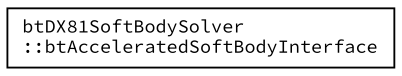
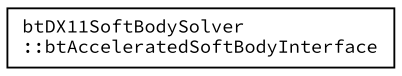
node "btDX81SoftBodySolver ::btAcceleratedSoftBodyInterface": label "btDX81SoftBodySolver ::btAcceleratedSoftBodyInterface" -> "btDX11SoftBodySolver ::btAcceleratedSoftBodyInterface"
